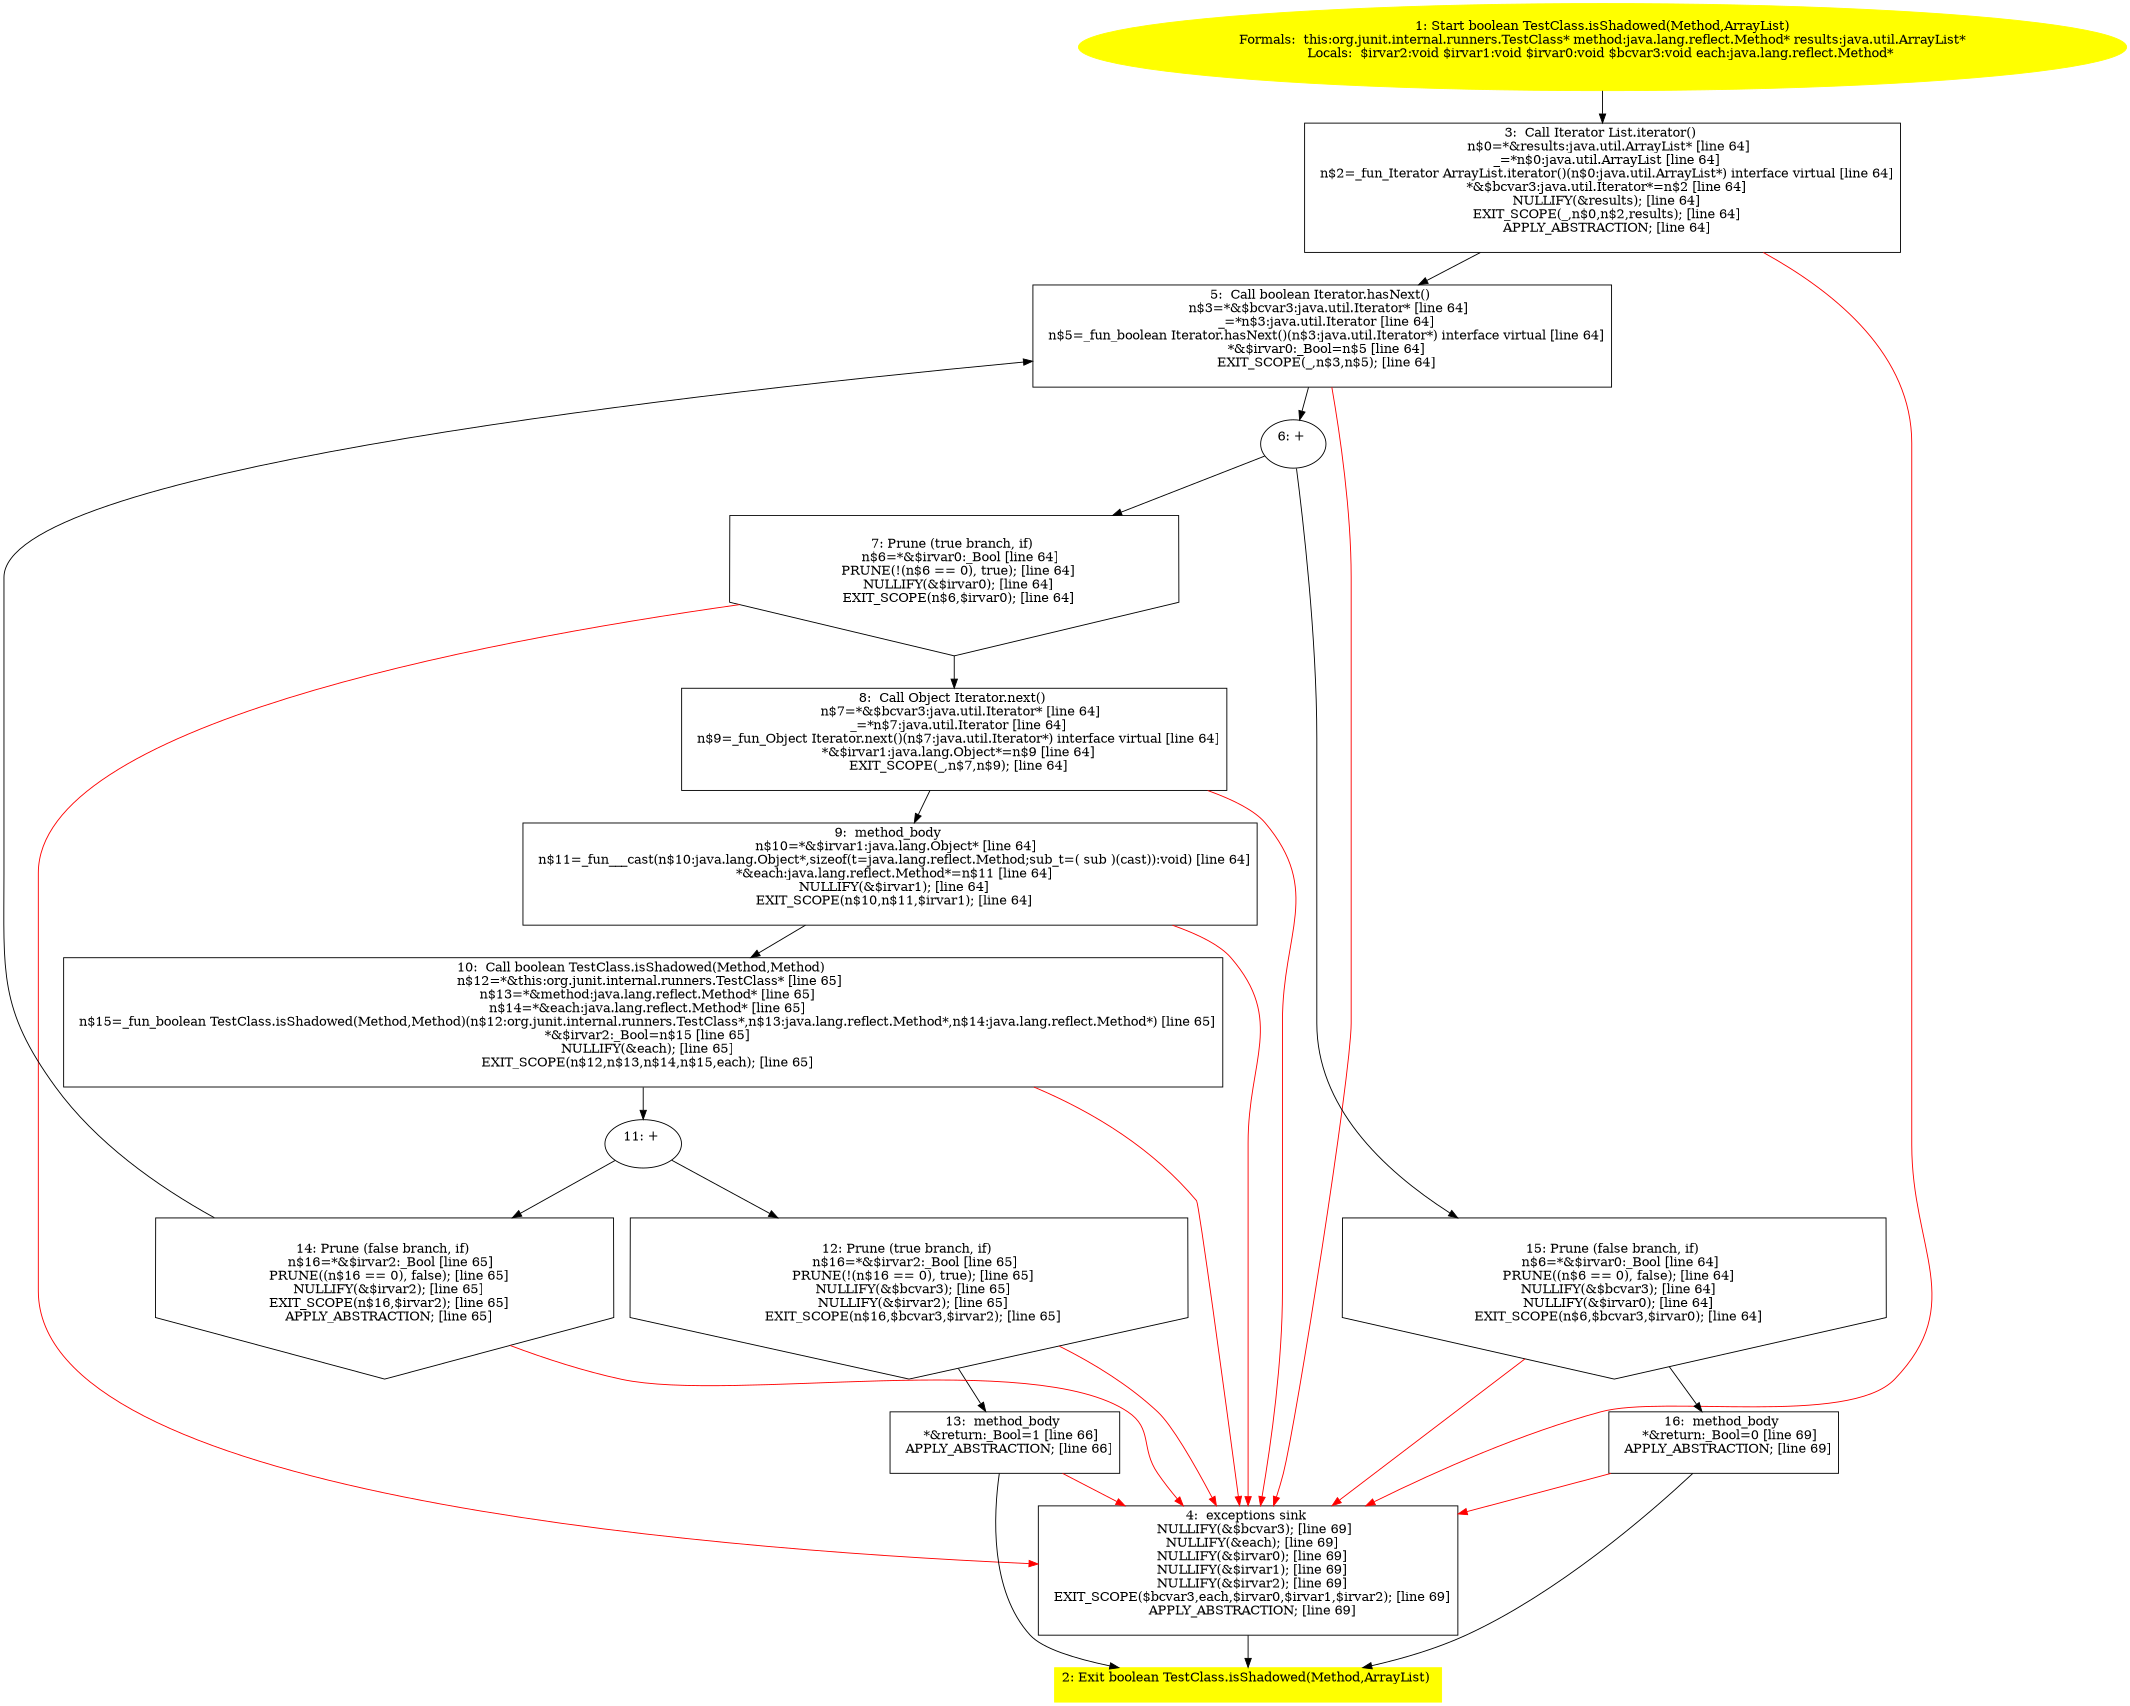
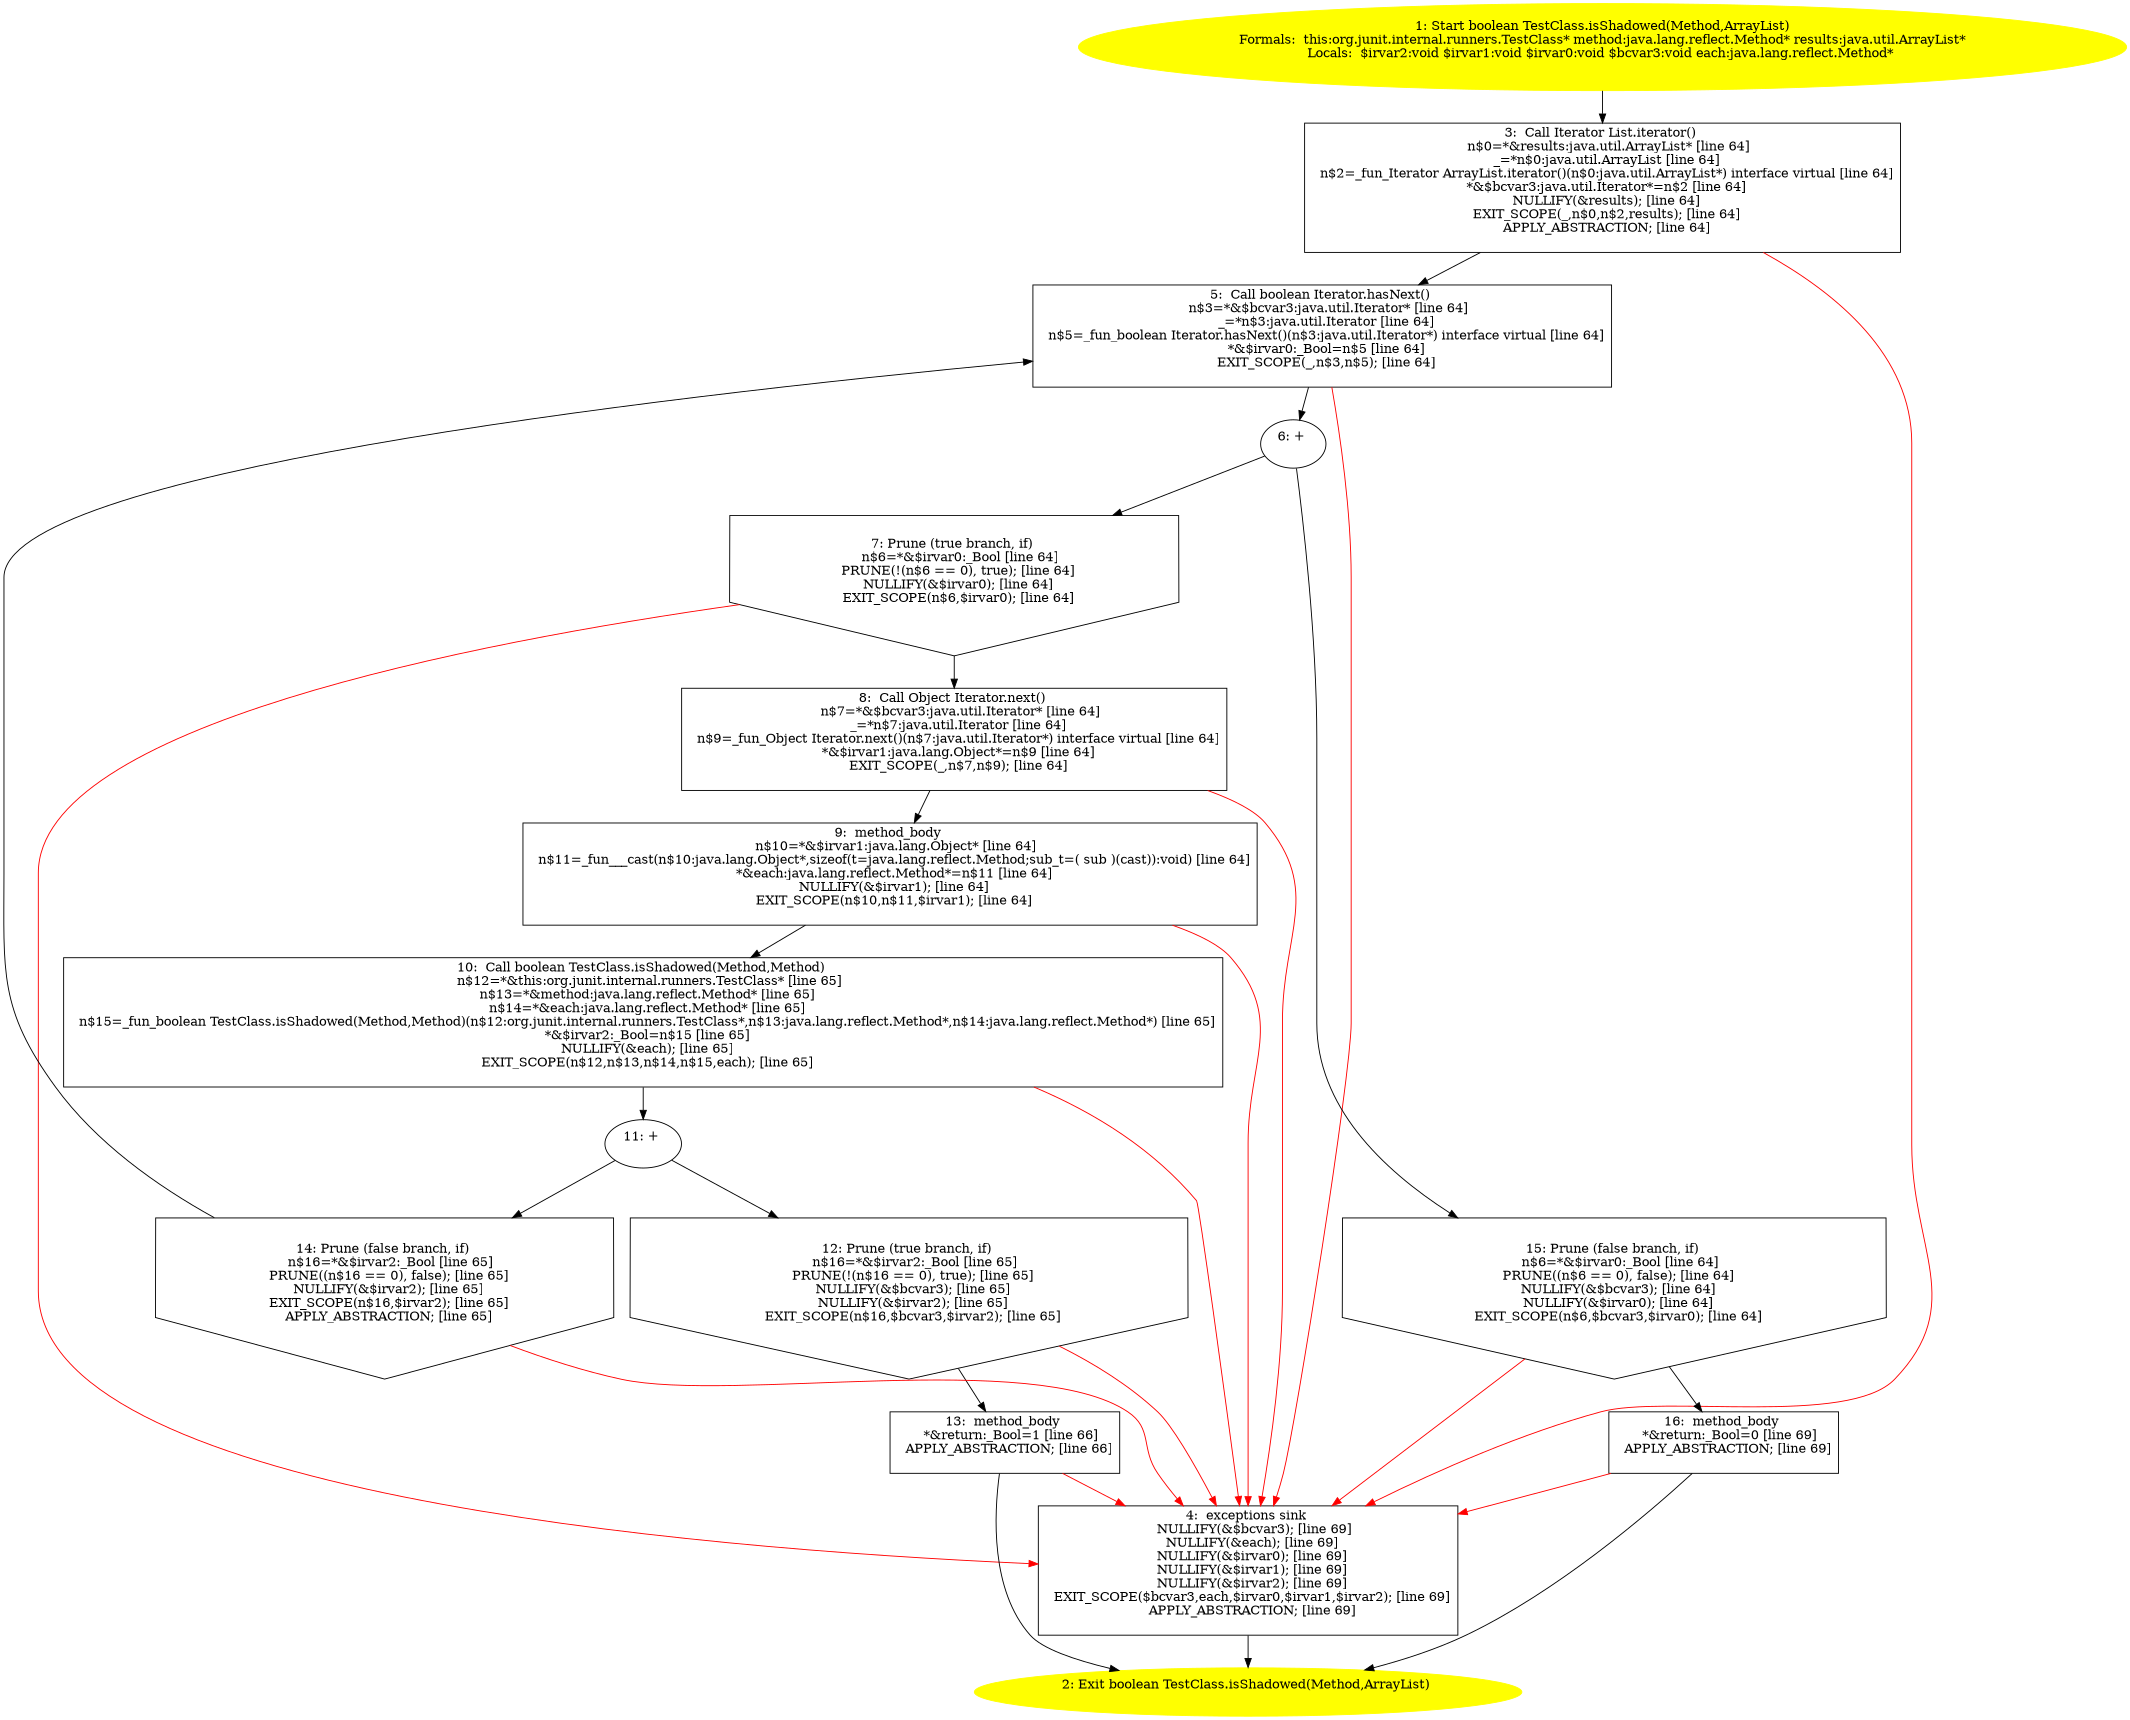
node "2: Exit boolean TestClass.isShadowed(Method,ArrayList)": shape box -> ellipse
